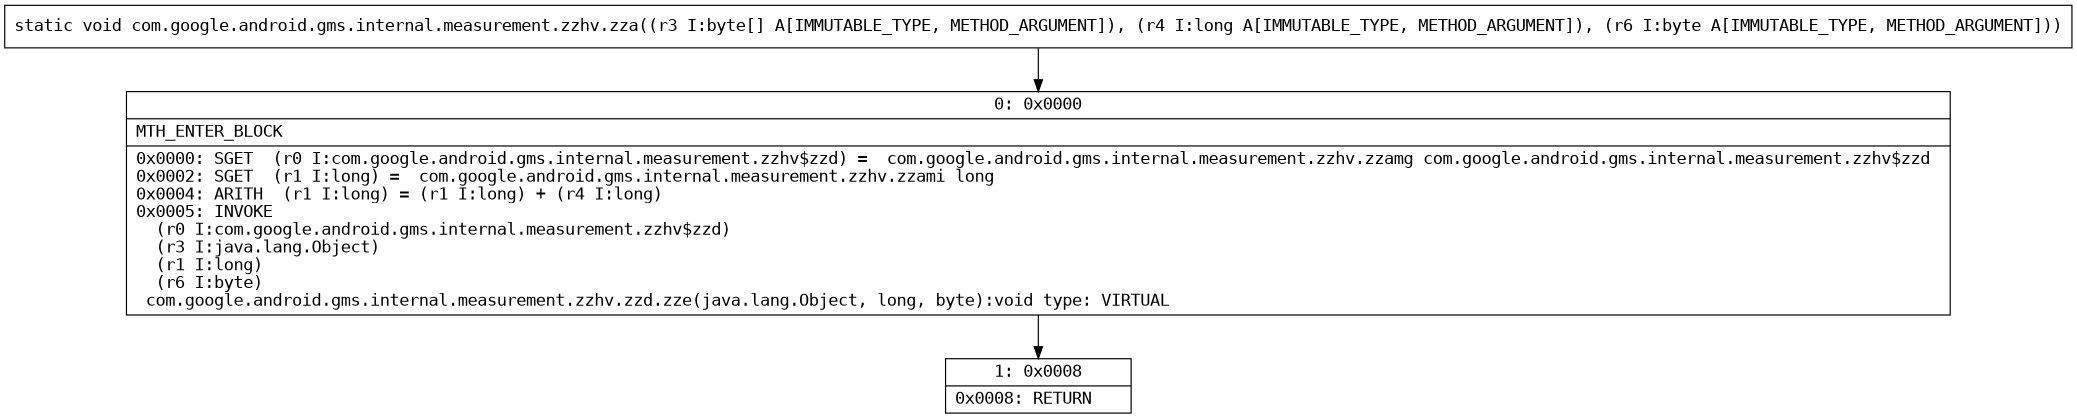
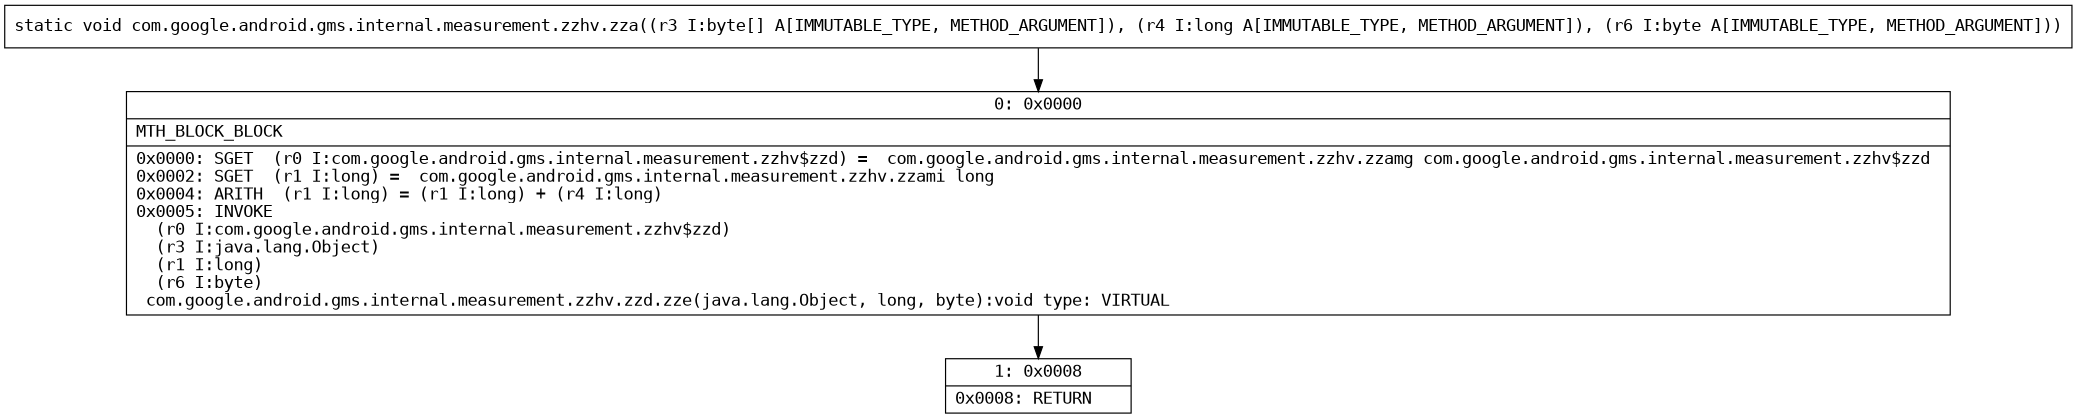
node "0: 0x0000": text "MTH_ENTER_BLOCK" -> "MTH_BLOCK_BLOCK"
